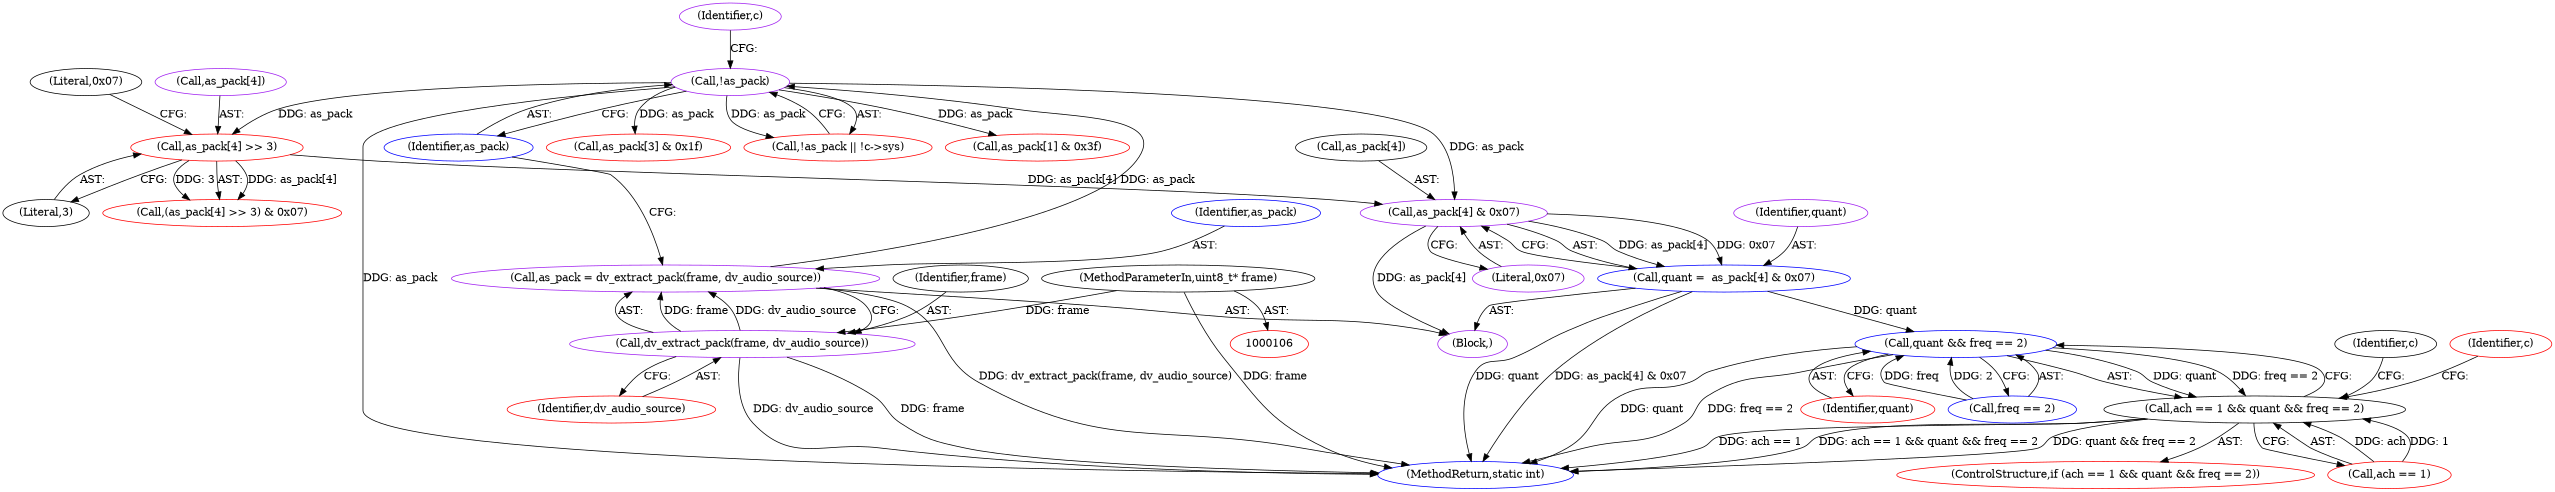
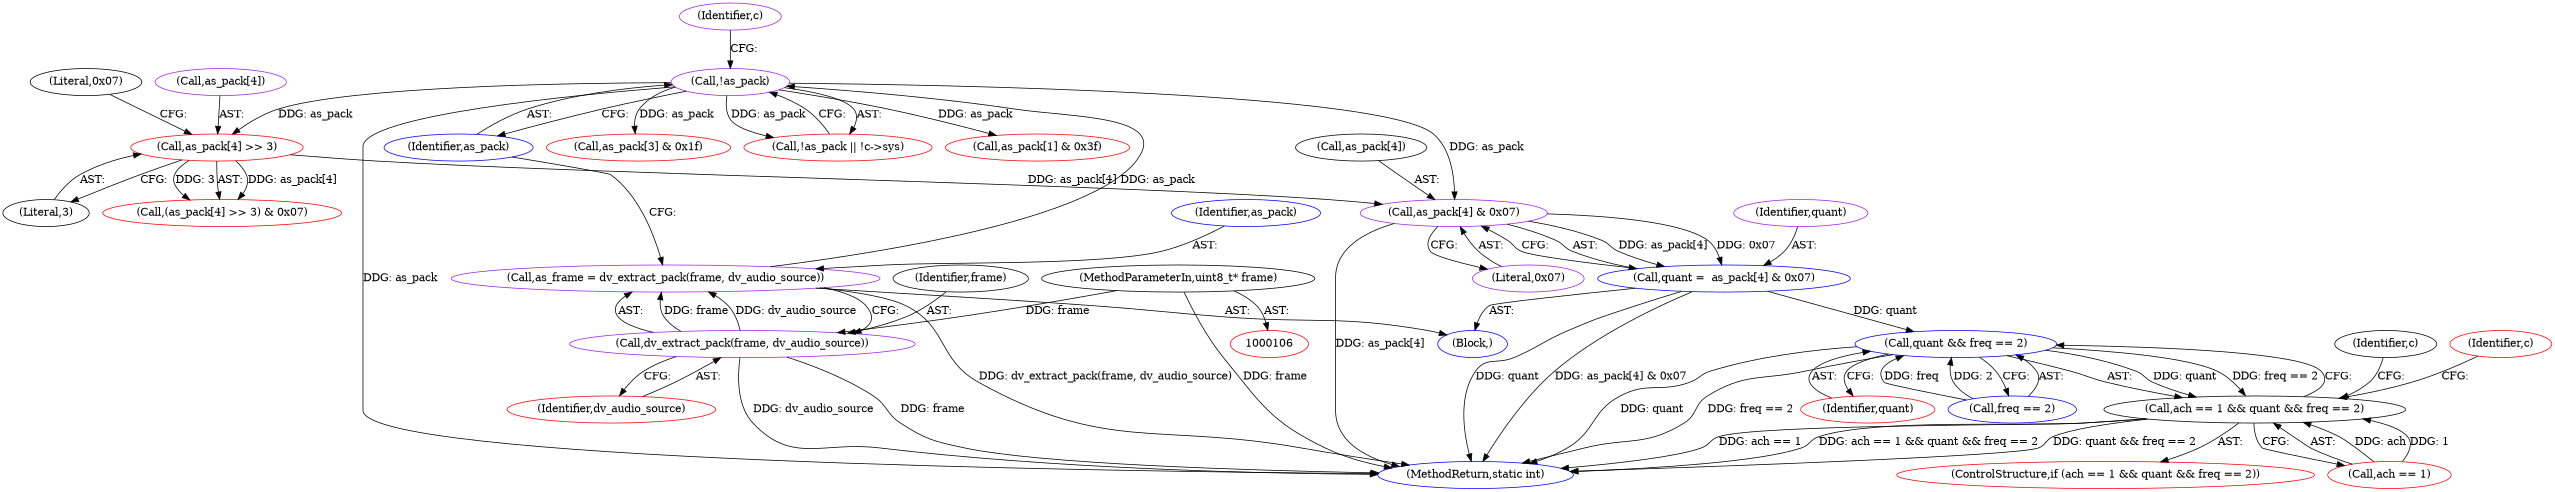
node "(Call,as_pack = dv_extract_pack(frame, dv_audio_source))": label "(Call,as_pack = dv_extract_pack(frame, dv_audio_source))" -> "(Call,as_frame = dv_extract_pack(frame, dv_audio_source))"
edge "(Call,as_pack[4] & 0x07)" -> "(Block,)": now "(Call,as_pack[4] & 0x07)" -> "(MethodReturn,static int)"
node "(Block,)": color purple -> blue
